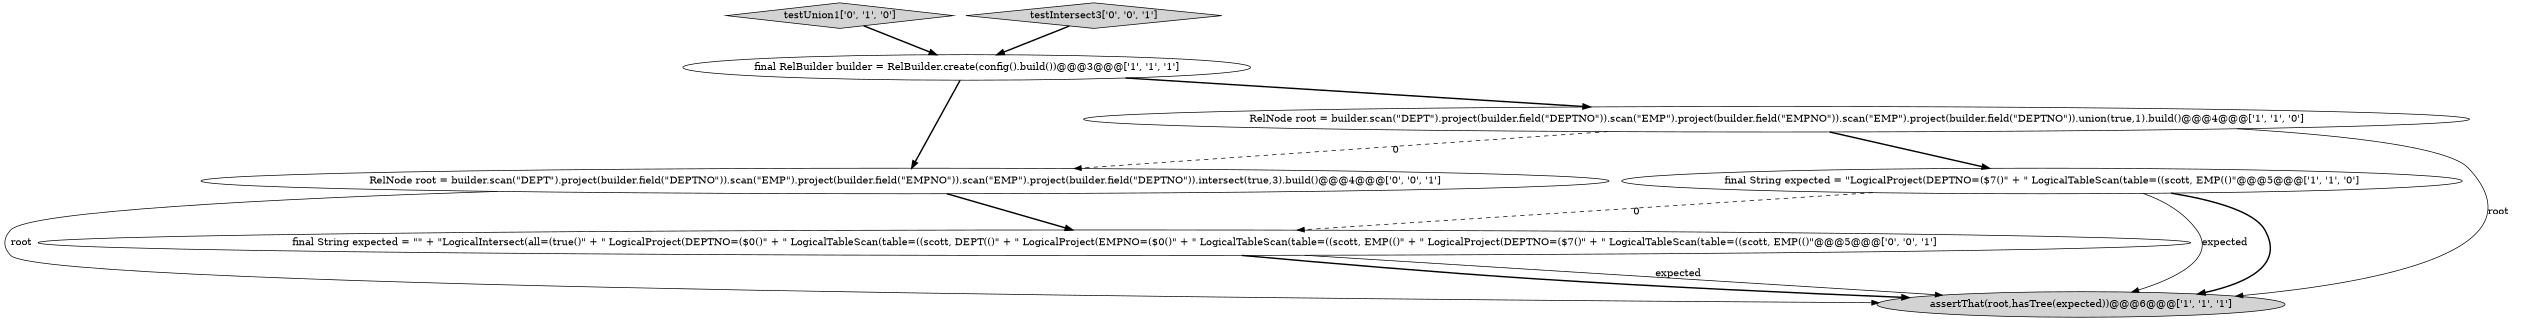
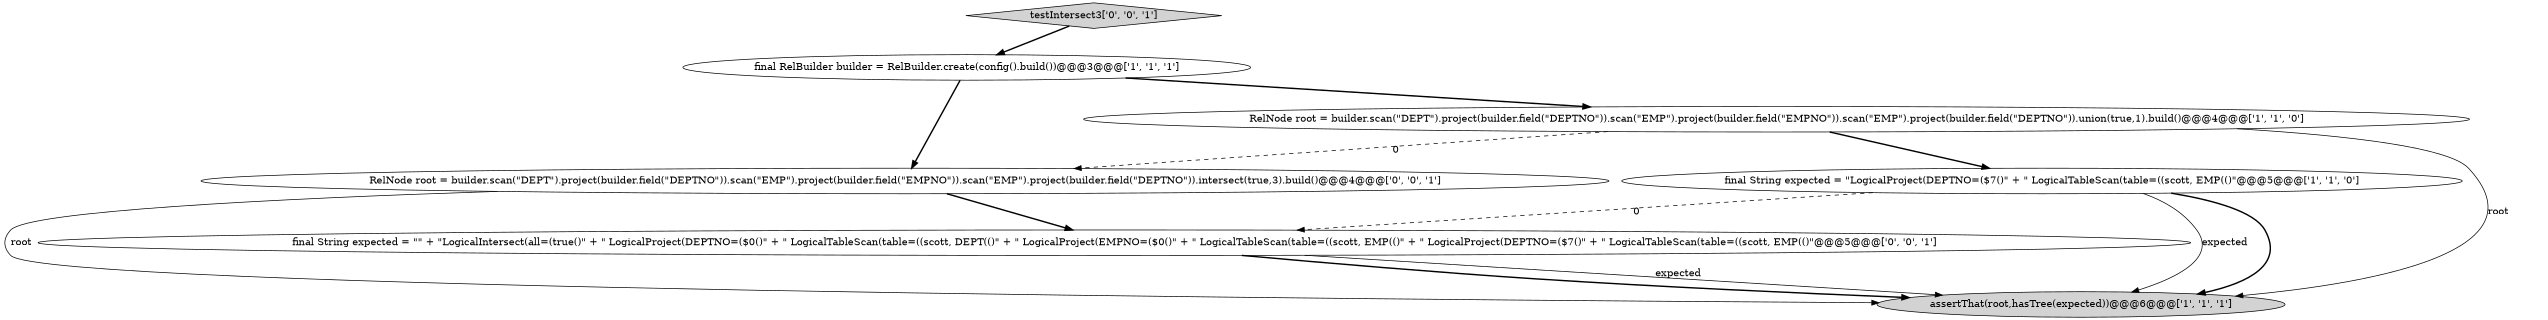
node "testUnion1['0', '1', '0']": removed
